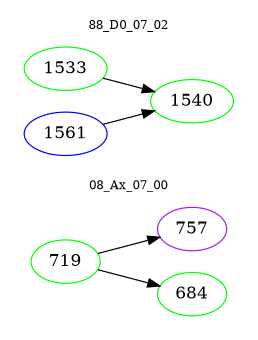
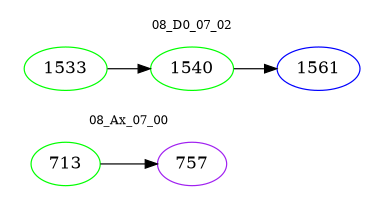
cluster "88_D0_07_02": label "88_D0_07_02" -> "08_D0_07_02"
edge "1561" -> "1540": reversed
node "719": label "719" -> "713"
node "684": removed
